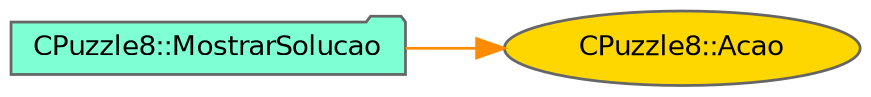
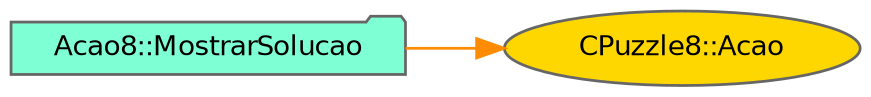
node "CPuzzle8::MostrarSolucao": label "CPuzzle8::MostrarSolucao" -> "Acao8::MostrarSolucao"
